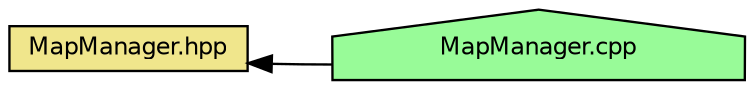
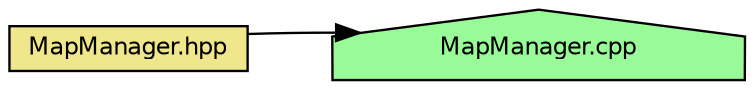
edge "MapManager.cpp" -> "MapManager.hpp": reversed
